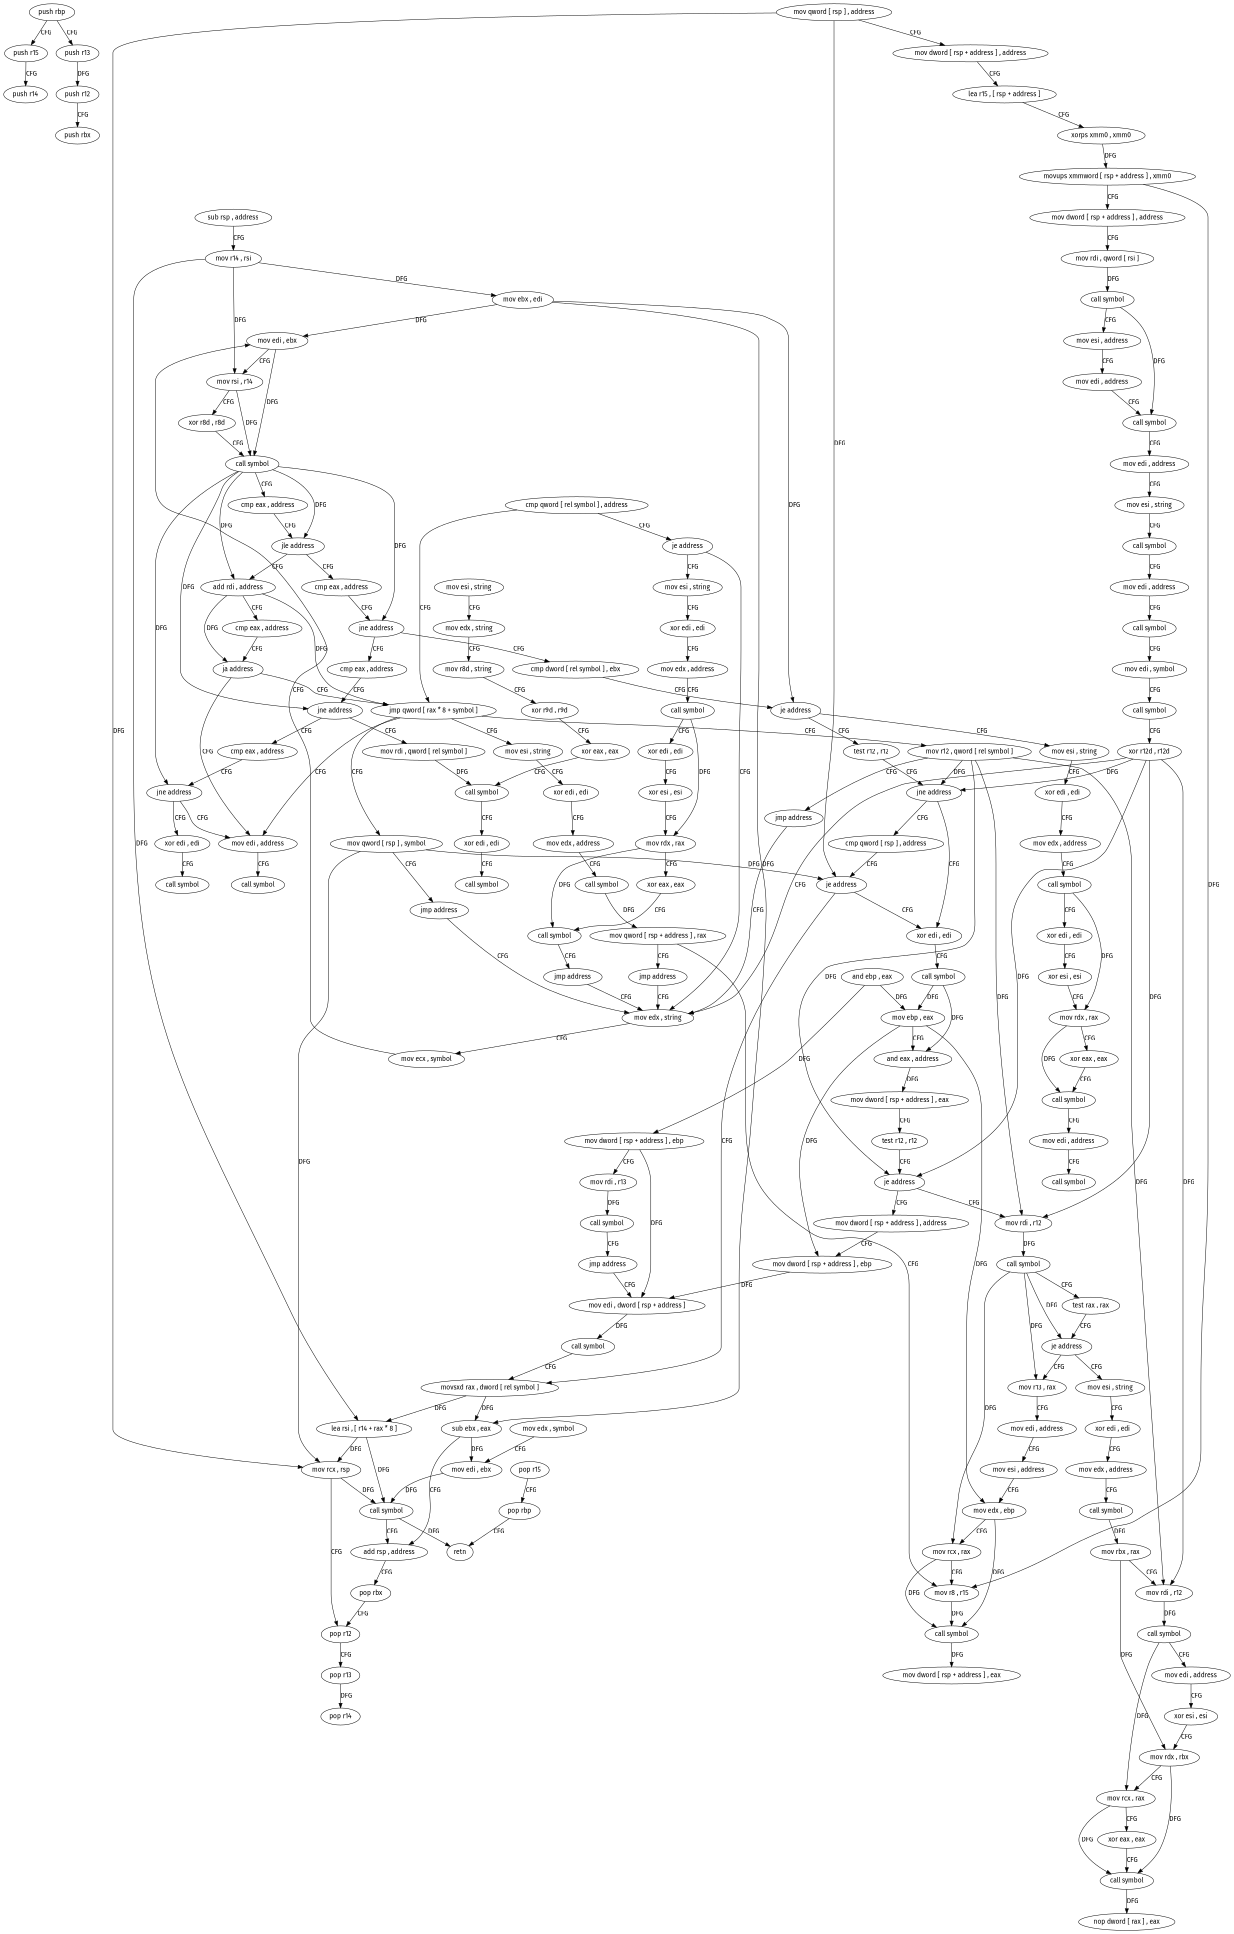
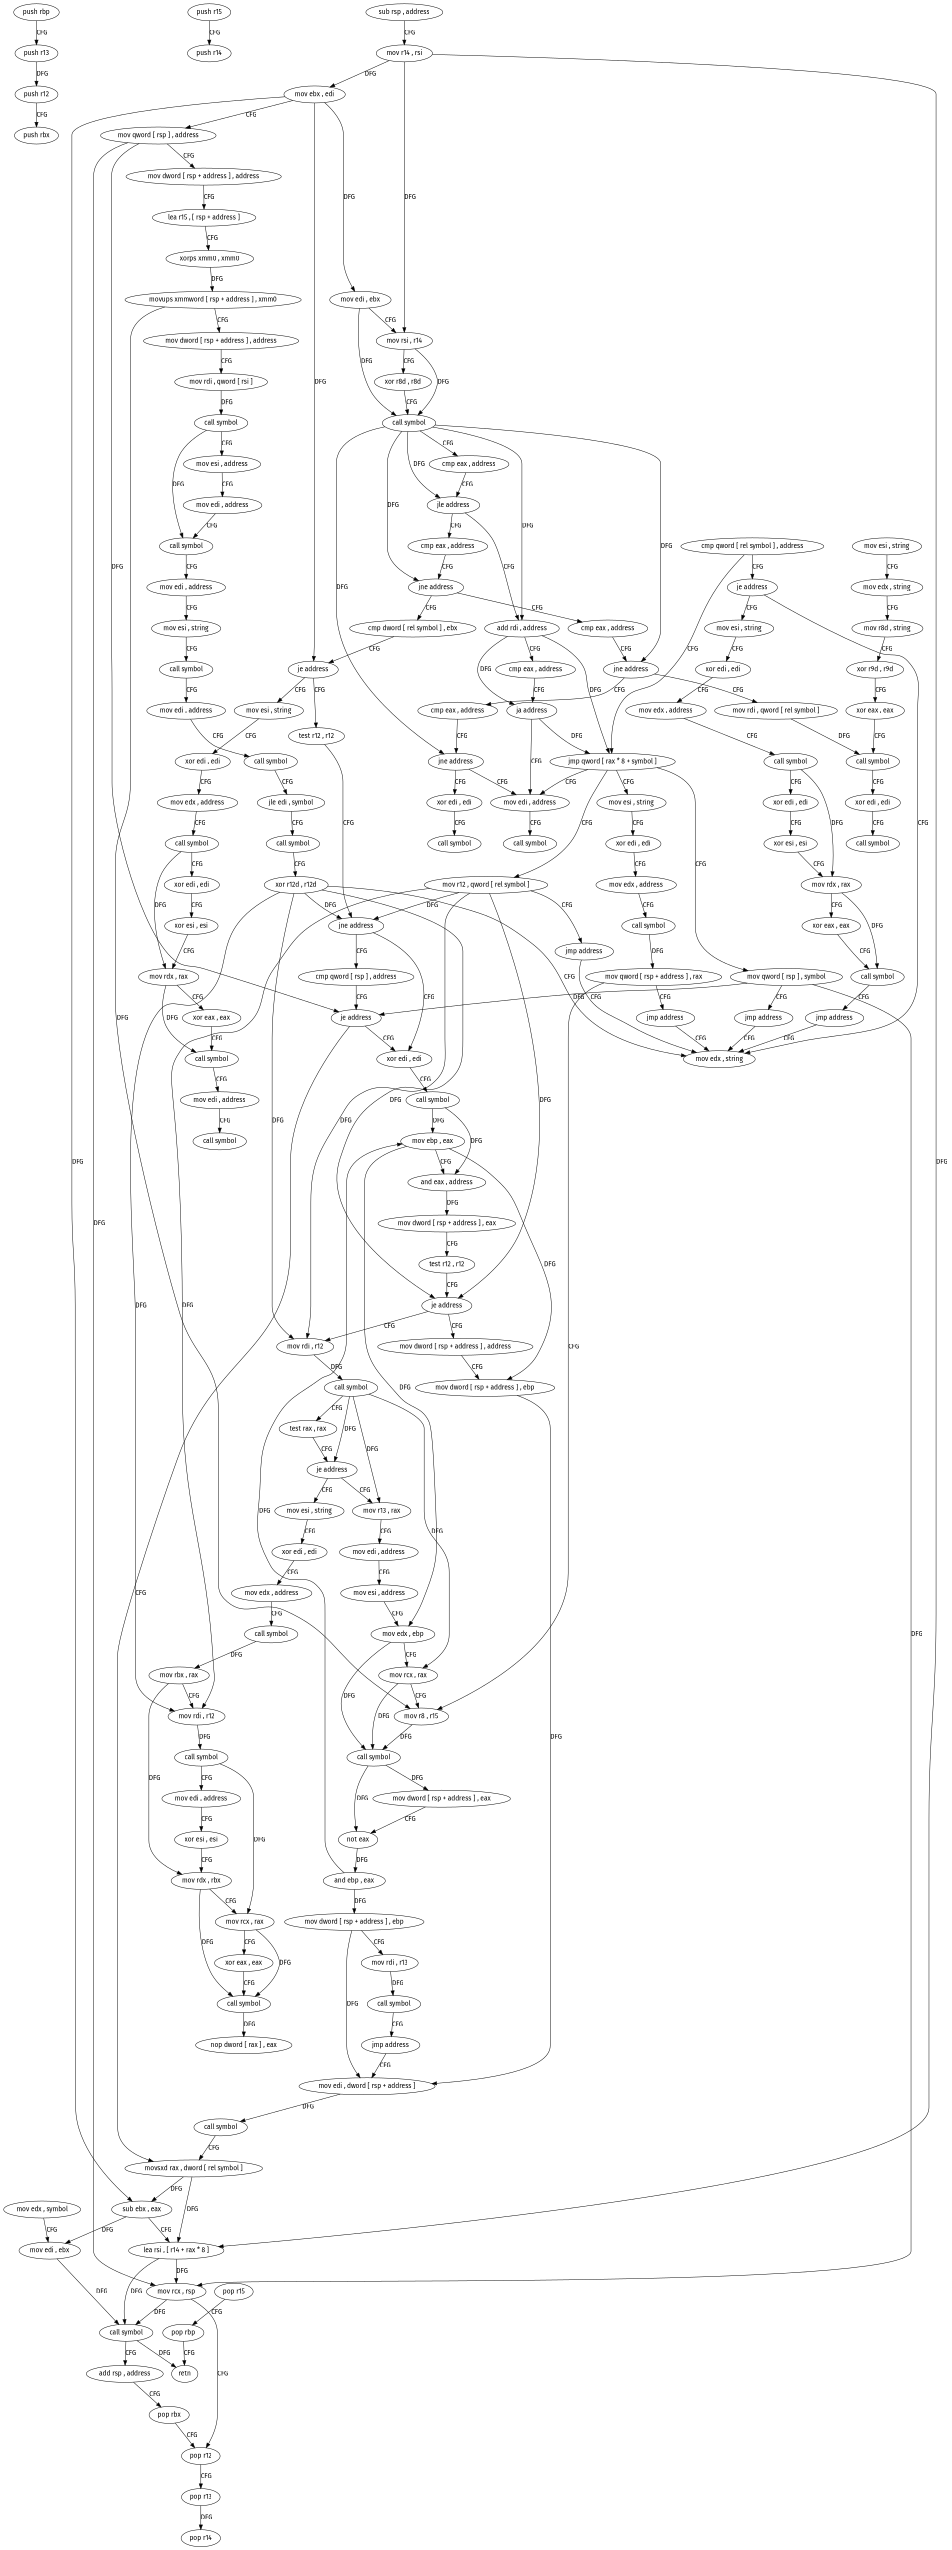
edge "push rbp" -> "push r15": removed, label "CFG"
edge "mov ebx , edi" -> "mov qword [ rsp ] , address": added, label "CFG"
node "mov edi , symbol": label "mov edi , symbol" -> "jle edi , symbol"
edge "ja address" -> "jmp qword [ rax * 8 + symbol ]": label "CFG" -> "DFG"
node "mov ecx , symbol": removed
edge "sub ebx , eax" -> "add rsp , address": now "sub ebx , eax" -> "lea rsi , [ r14 + rax * 8 ]"
node "not eax": added
